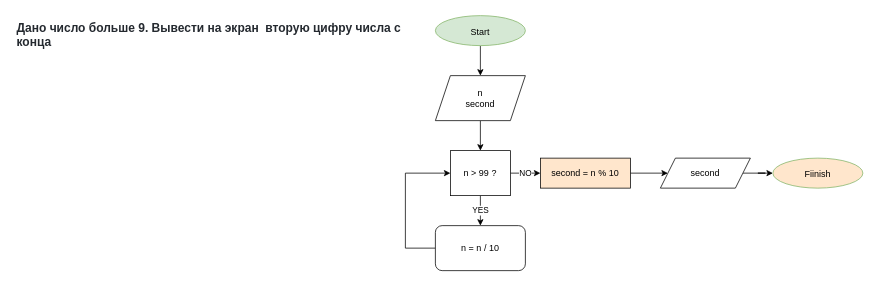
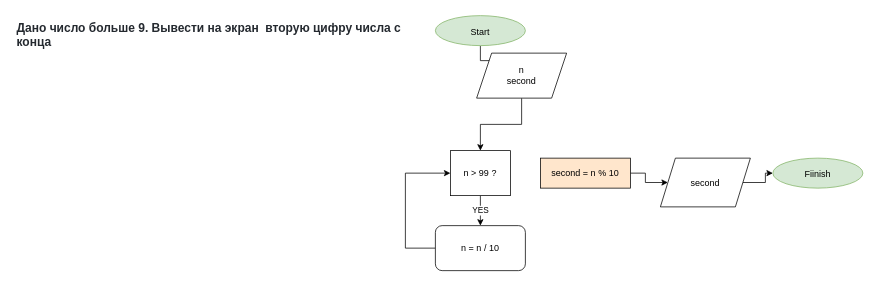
node "n second": moved (480, 98) -> (522, 75)
edge "n > 99 ?" -> "second = n % 10": removed, label "NO"
node "second": size 90x30 -> 90x49
node "Fiinish": fillcolor #ffe6cc -> #d5e8d4
